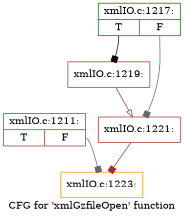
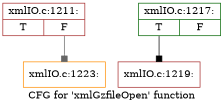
node "xmlIO.c:1221:": removed
